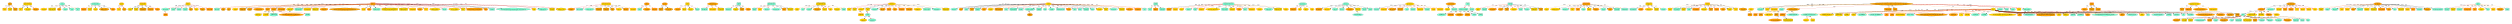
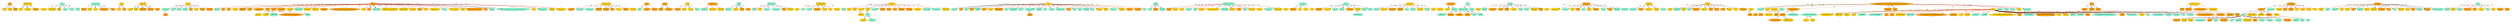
node "nanda": fillcolor aquamarine -> orange
